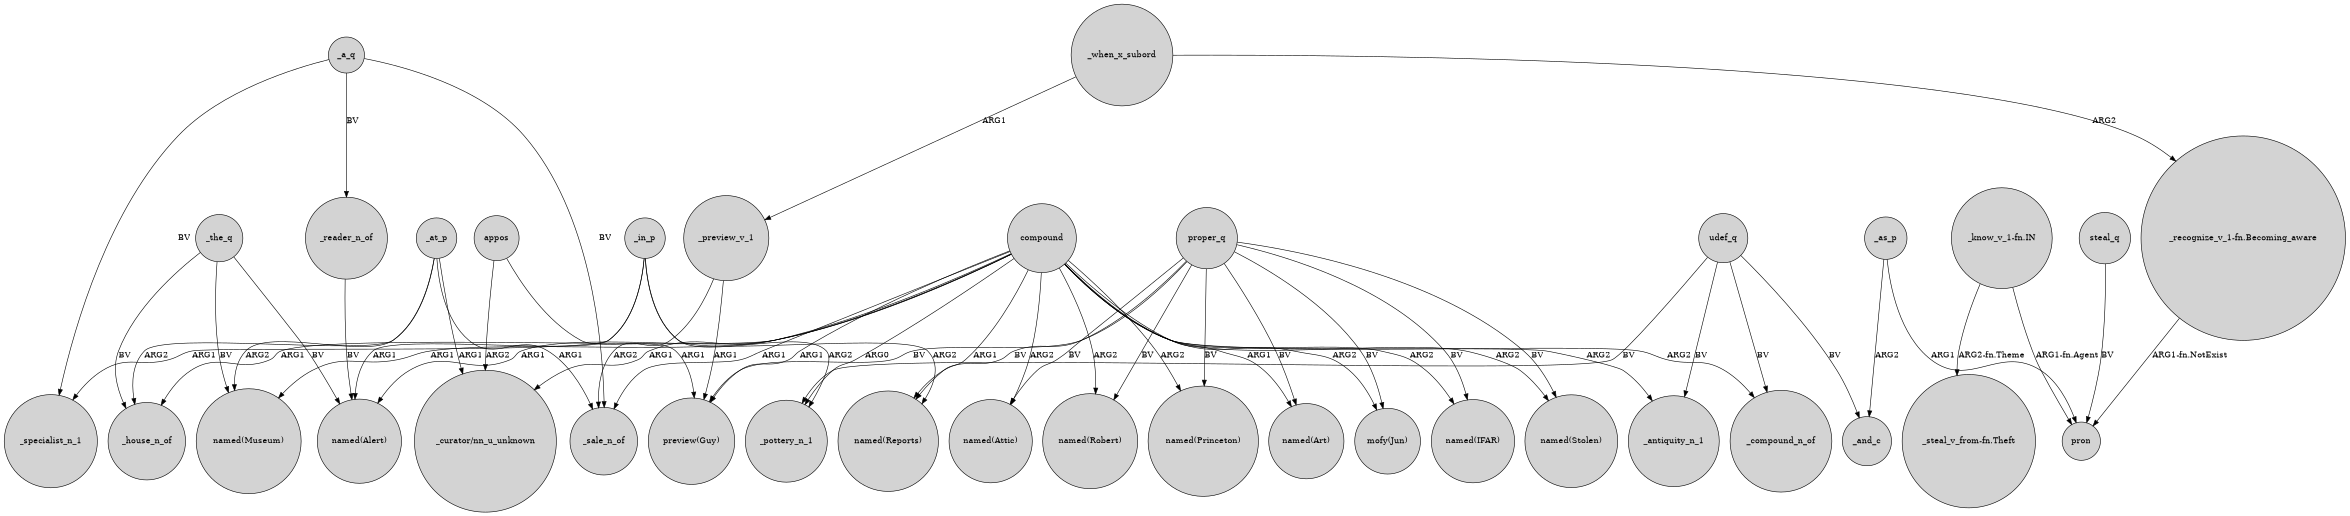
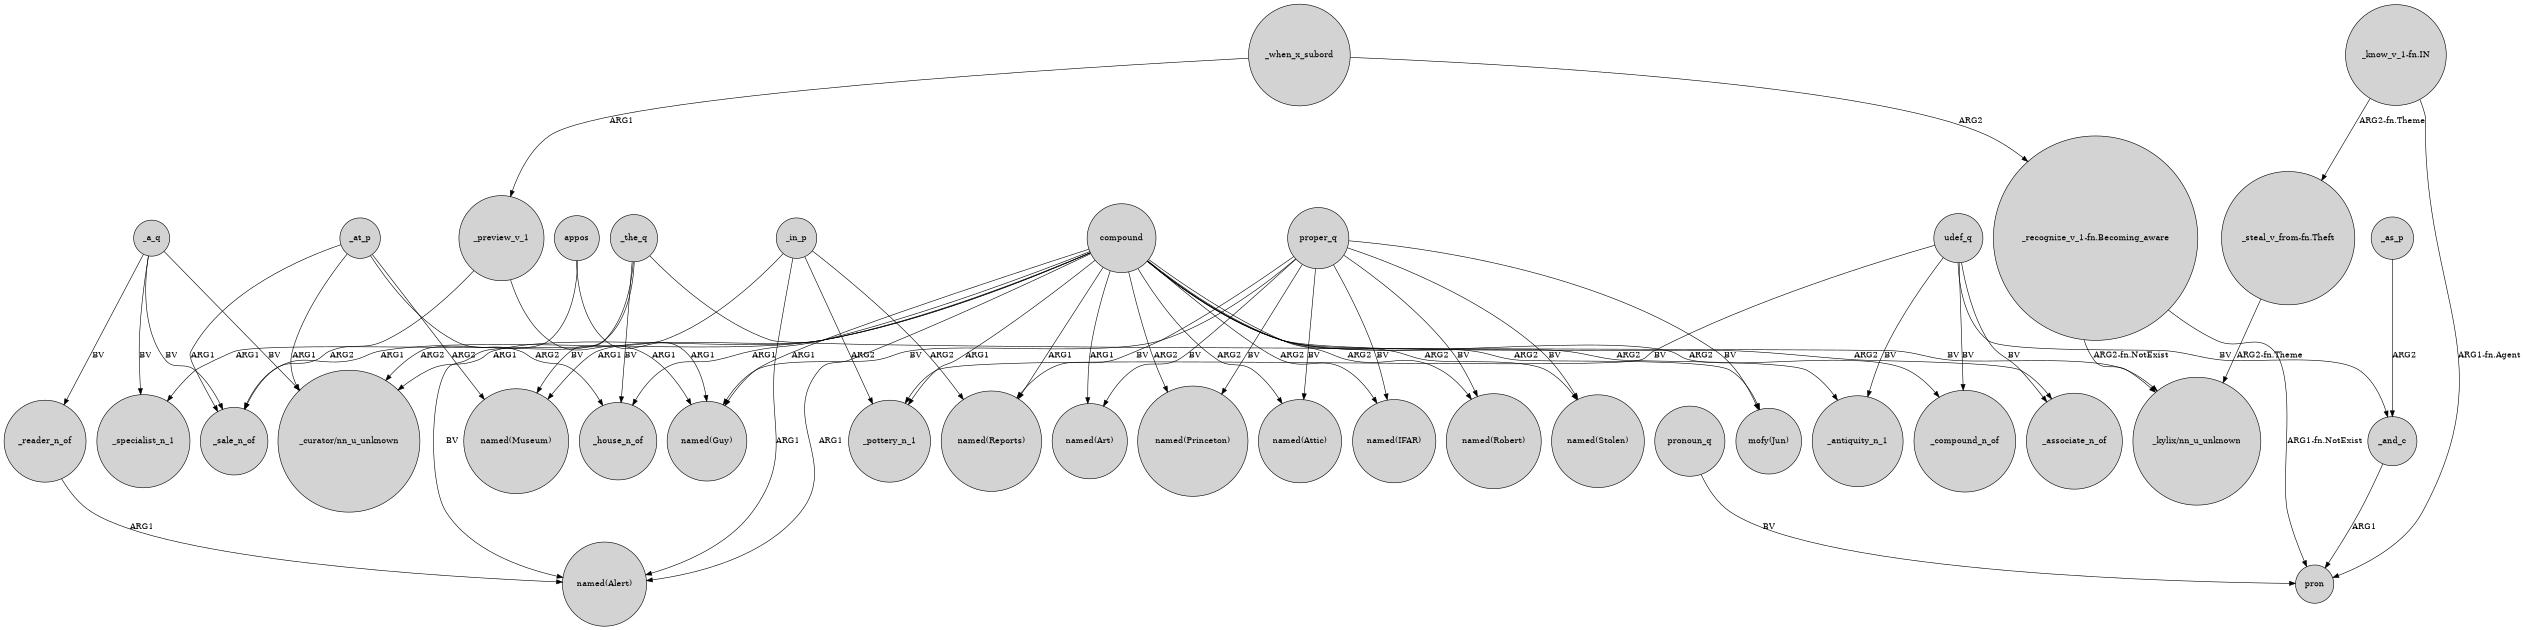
node "steal_q": label "steal_q" -> "pronoun_q"
edge "_a_q" -> "_curator/nn_u_unknown": added, label "BV"
edge "_reader_n_of" -> "named(Alert)": label "BV" -> "ARG1"
edge "compound" -> "_pottery_n_1": label "ARG0" -> "ARG1"
edge "_as_p" -> "pron": now "_and_c" -> "pron"
node "preview(Guy)": label "preview(Guy)" -> "named(Guy)"
node "_associate_n_of": added
node "_kylix/nn_u_unknown": added
